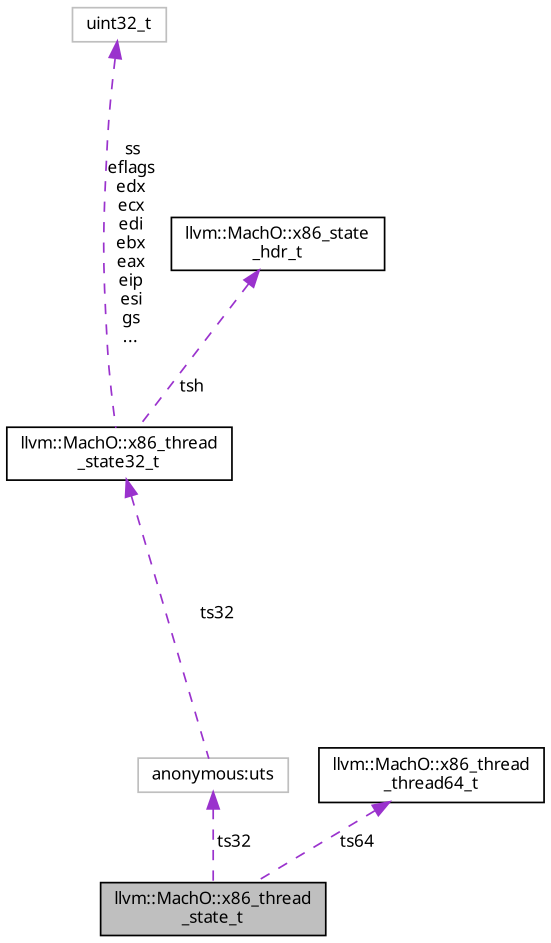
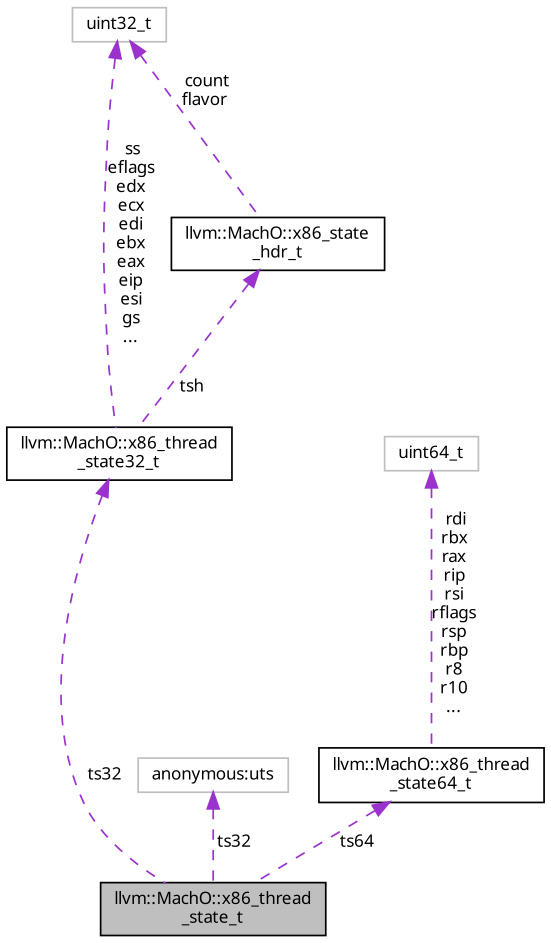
edge "llvm::MachO::x86_state _hdr_t" -> "uint32_t": added, label "count flavor"
node "uint64_t": added
edge "anonymous:uts" -> "llvm::MachO::x86_thread _state32_t": now "llvm::MachO::x86_thread _state_t" -> "llvm::MachO::x86_thread _state32_t"
node "llvm::MachO::x86_thread _thread64_t": label "llvm::MachO::x86_thread _thread64_t" -> "llvm::MachO::x86_thread _state64_t"
